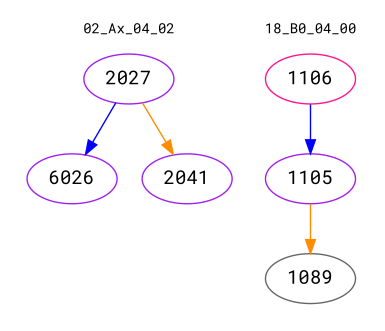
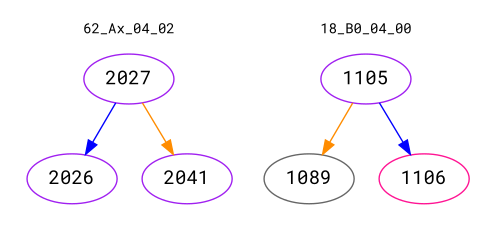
cluster "02_Ax_04_02": label "02_Ax_04_02" -> "62_Ax_04_02"
edge "1106" -> "1105": reversed
node "6026": label "6026" -> "2026"
